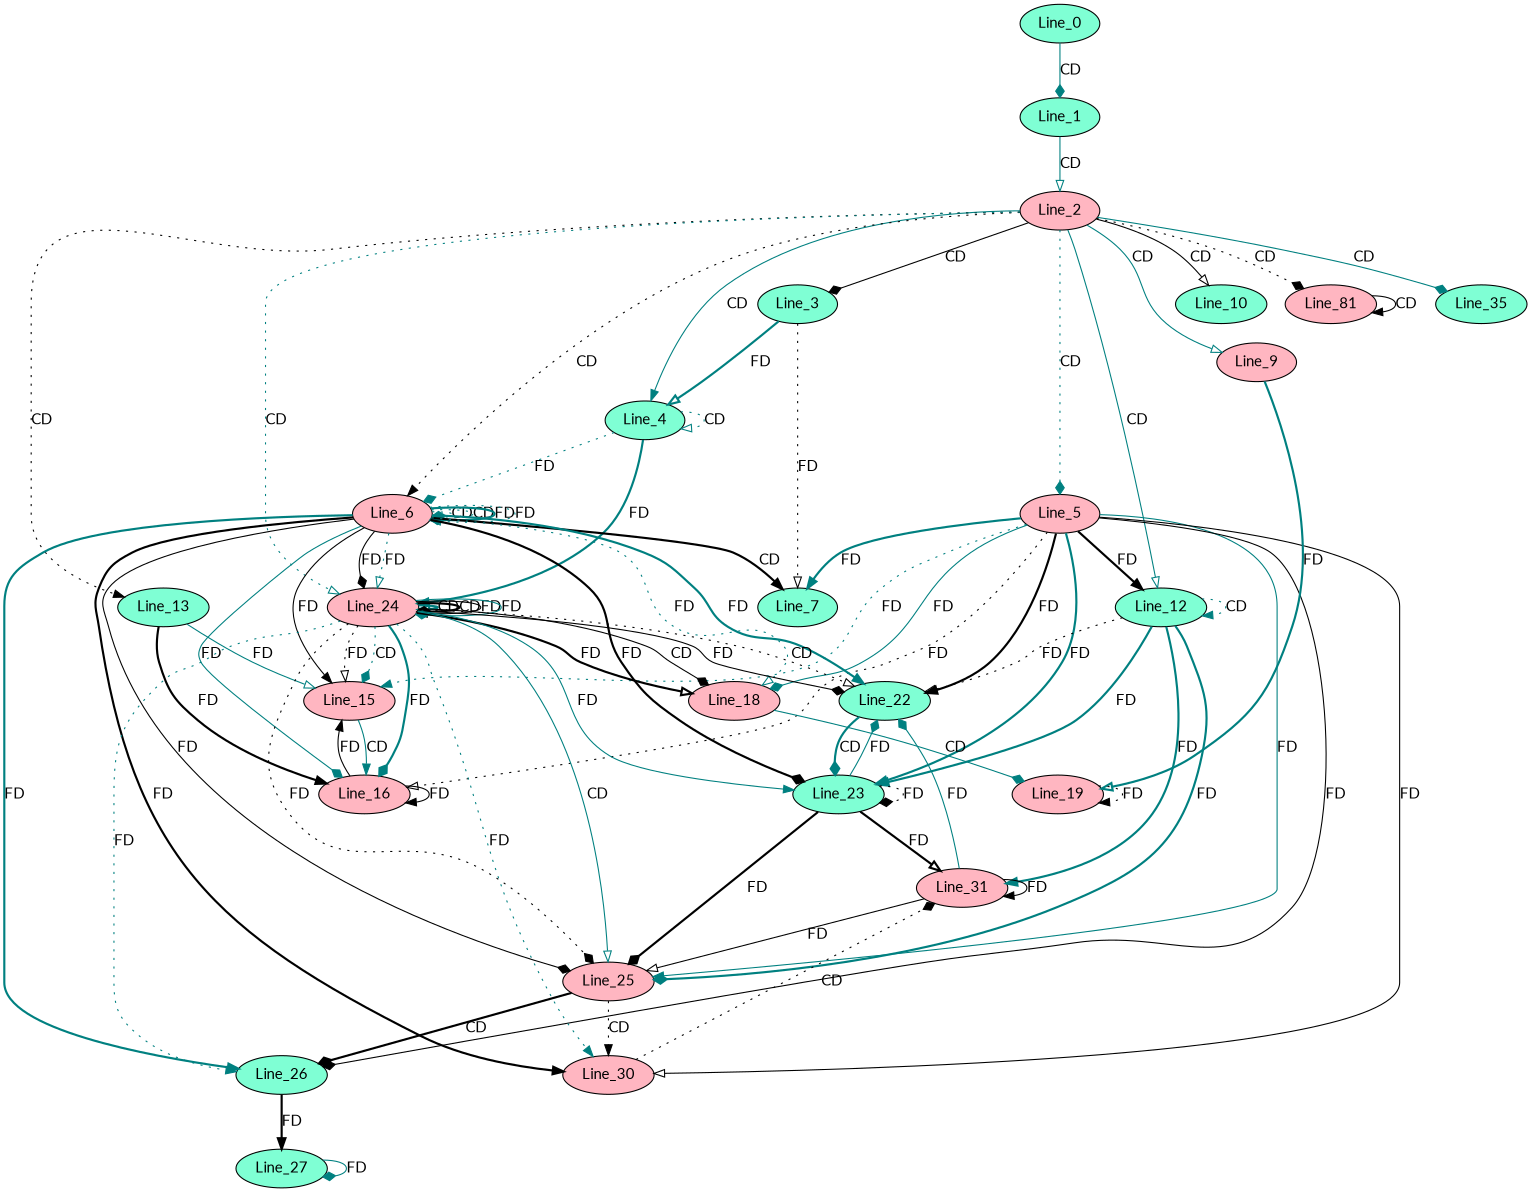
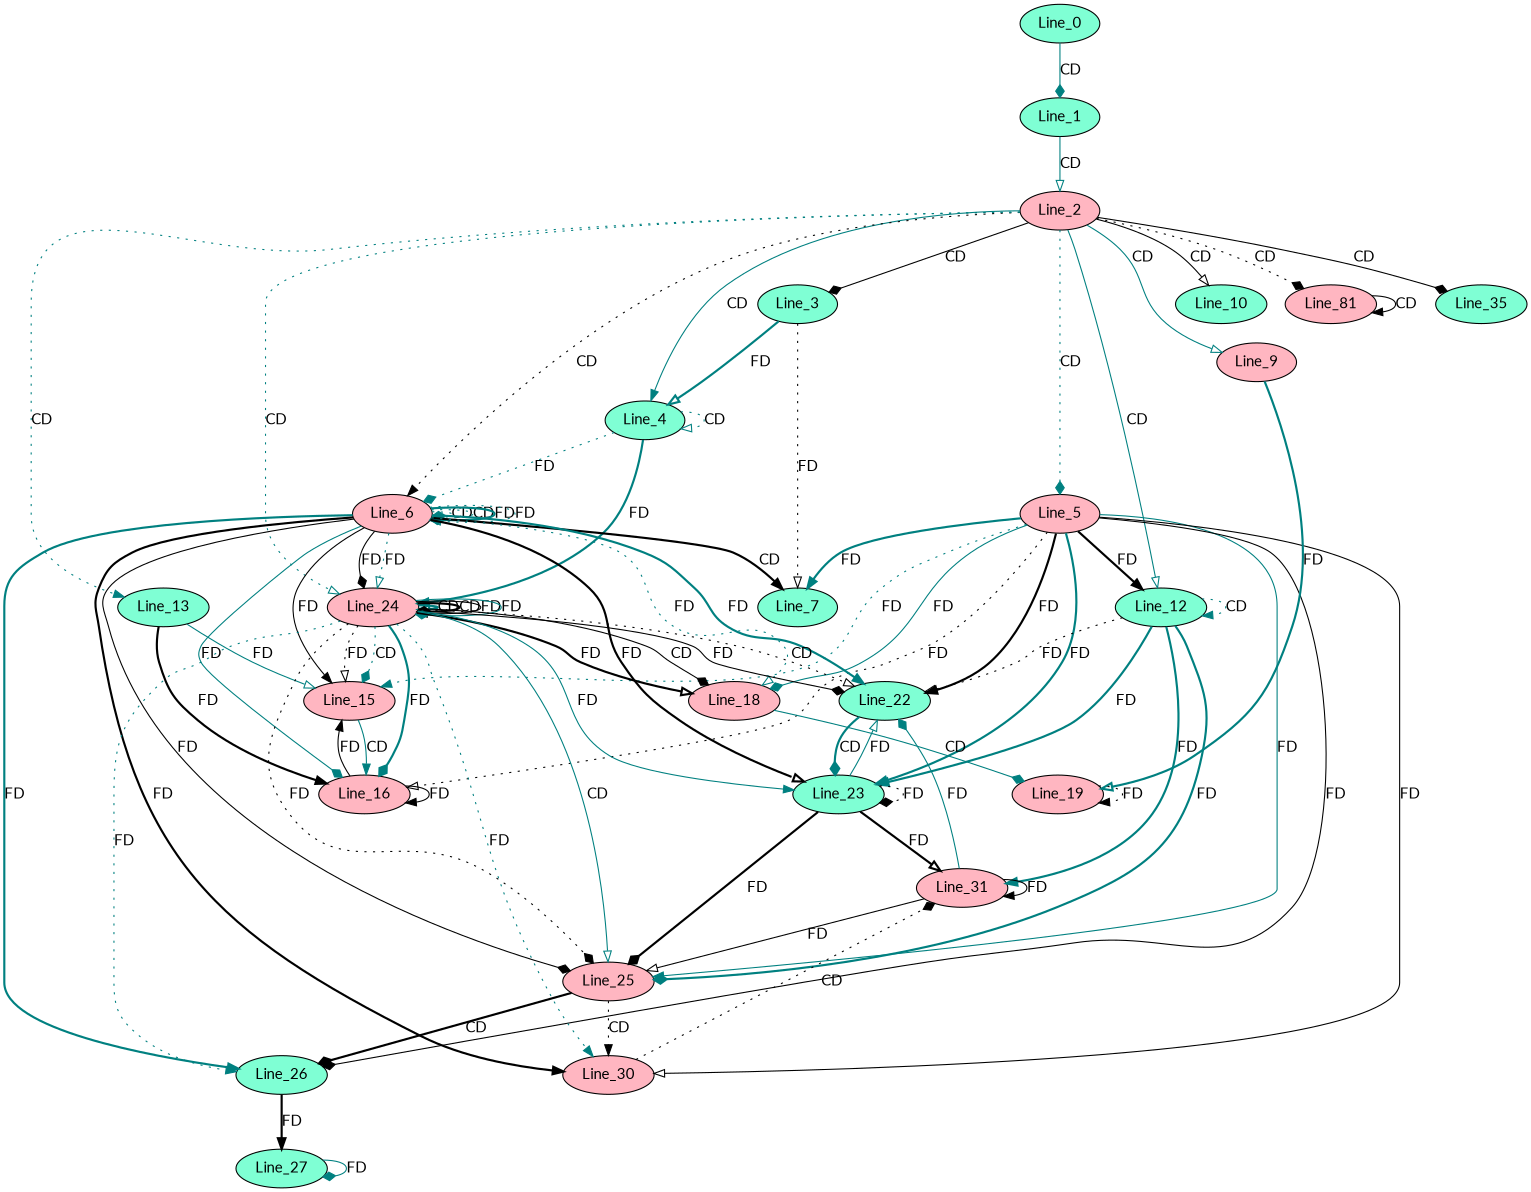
edge "Line_2" -> "Line_35": color teal -> black
edge "Line_2" -> "Line_13": color black -> teal
edge "Line_6" -> "Line_23": arrowhead diamond -> onormal
edge "Line_23" -> "Line_22": arrowhead diamond -> onormal
